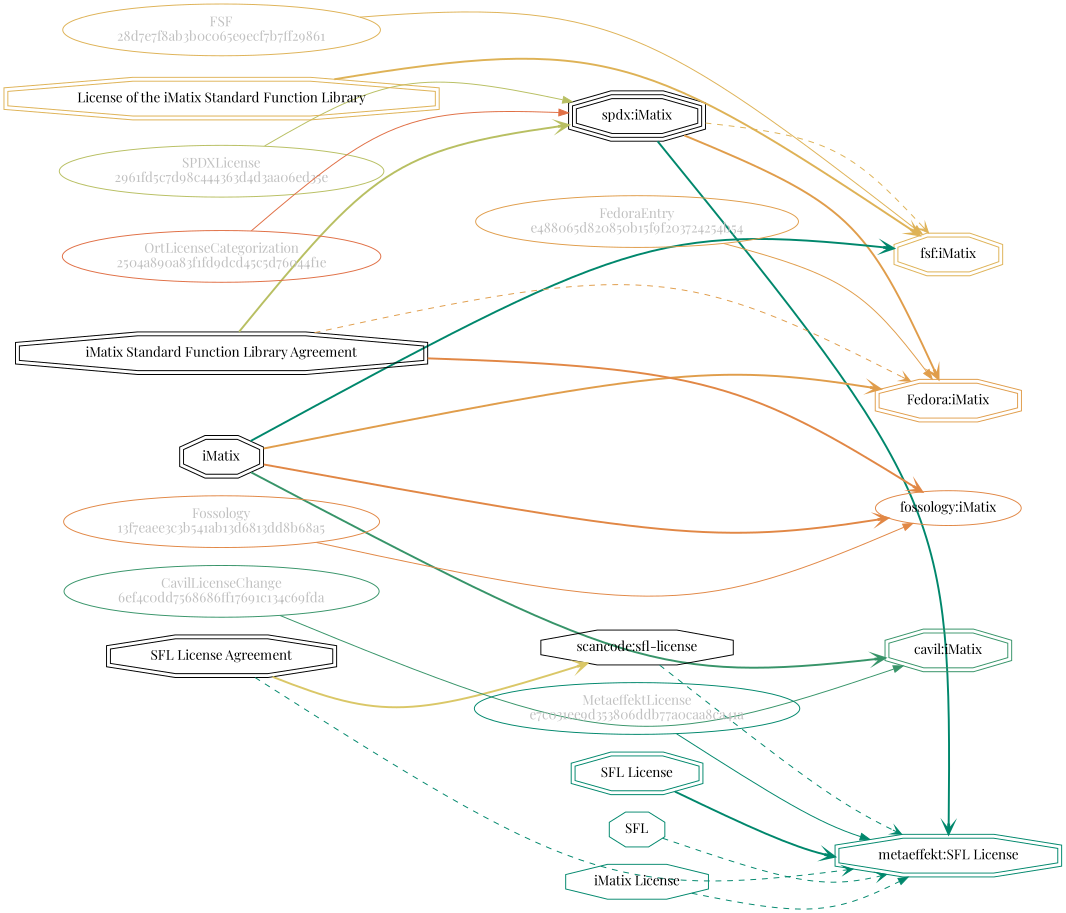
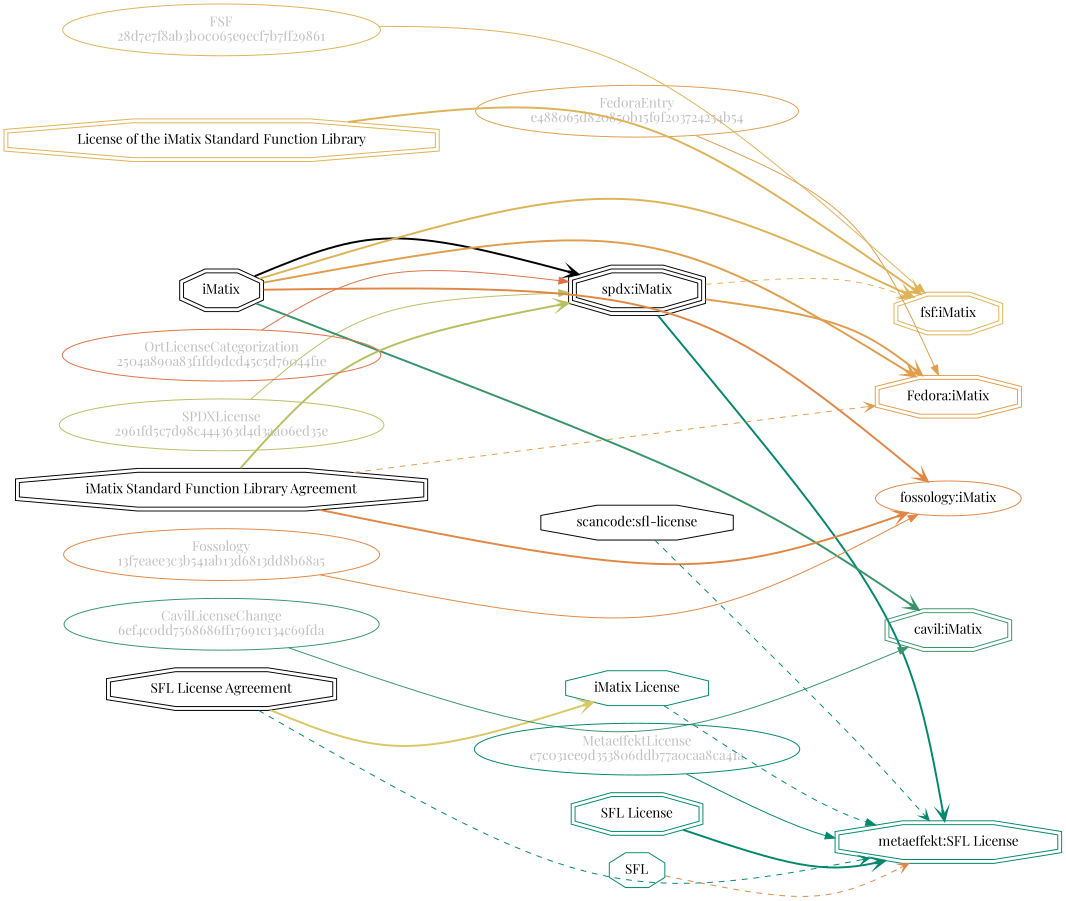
edge "iMatix" -> "spdx:iMatix": added
edge "iMatix" -> "fsf:iMatix": color #00876c -> #deb256
edge "SFL License Agreement" -> "scancode:sfl-license": now "SFL License Agreement" -> "iMatix License"
edge "SFL" -> "metaeffekt:SFL License": color #00876c -> #e18745
